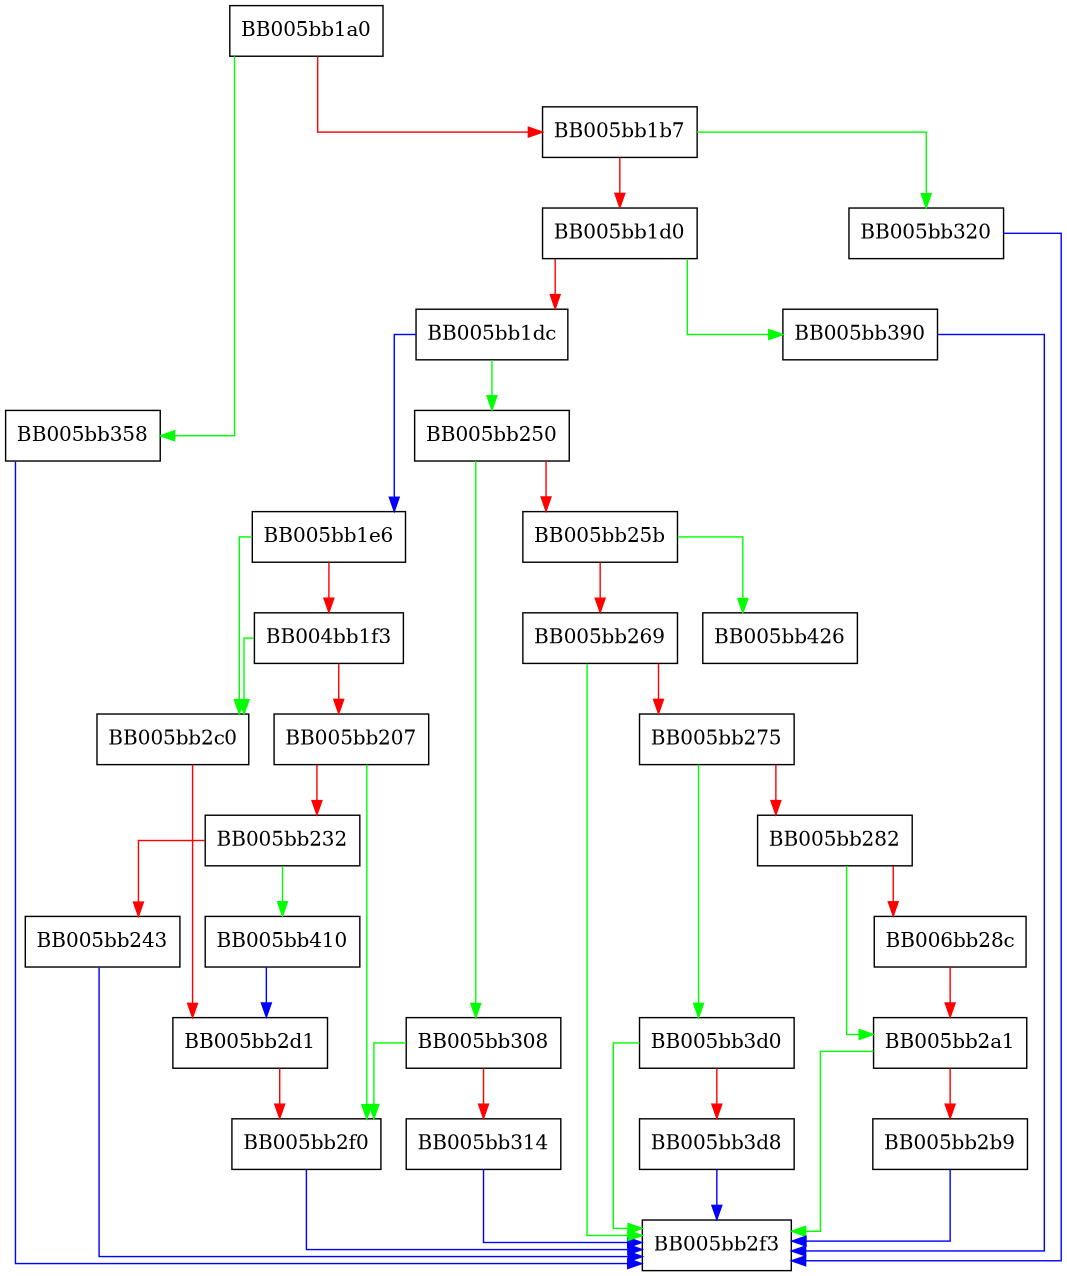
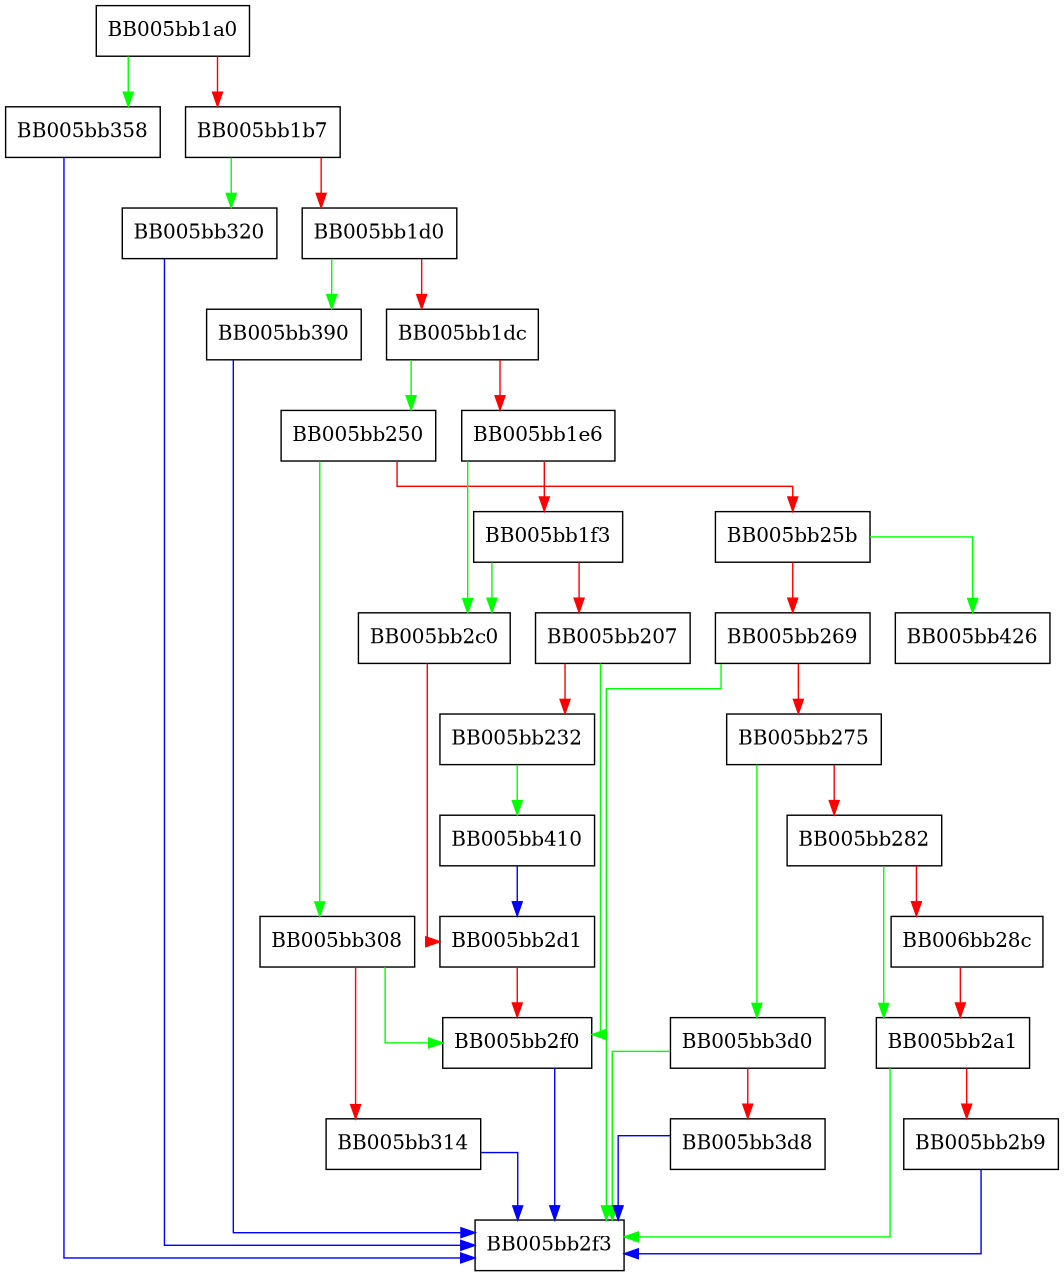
edge "BB005bb1dc" -> "BB005bb1e6": color blue -> red
node "BB004bb1f3": label "BB004bb1f3" -> "BB005bb1f3"
node "BB005bb243": removed
